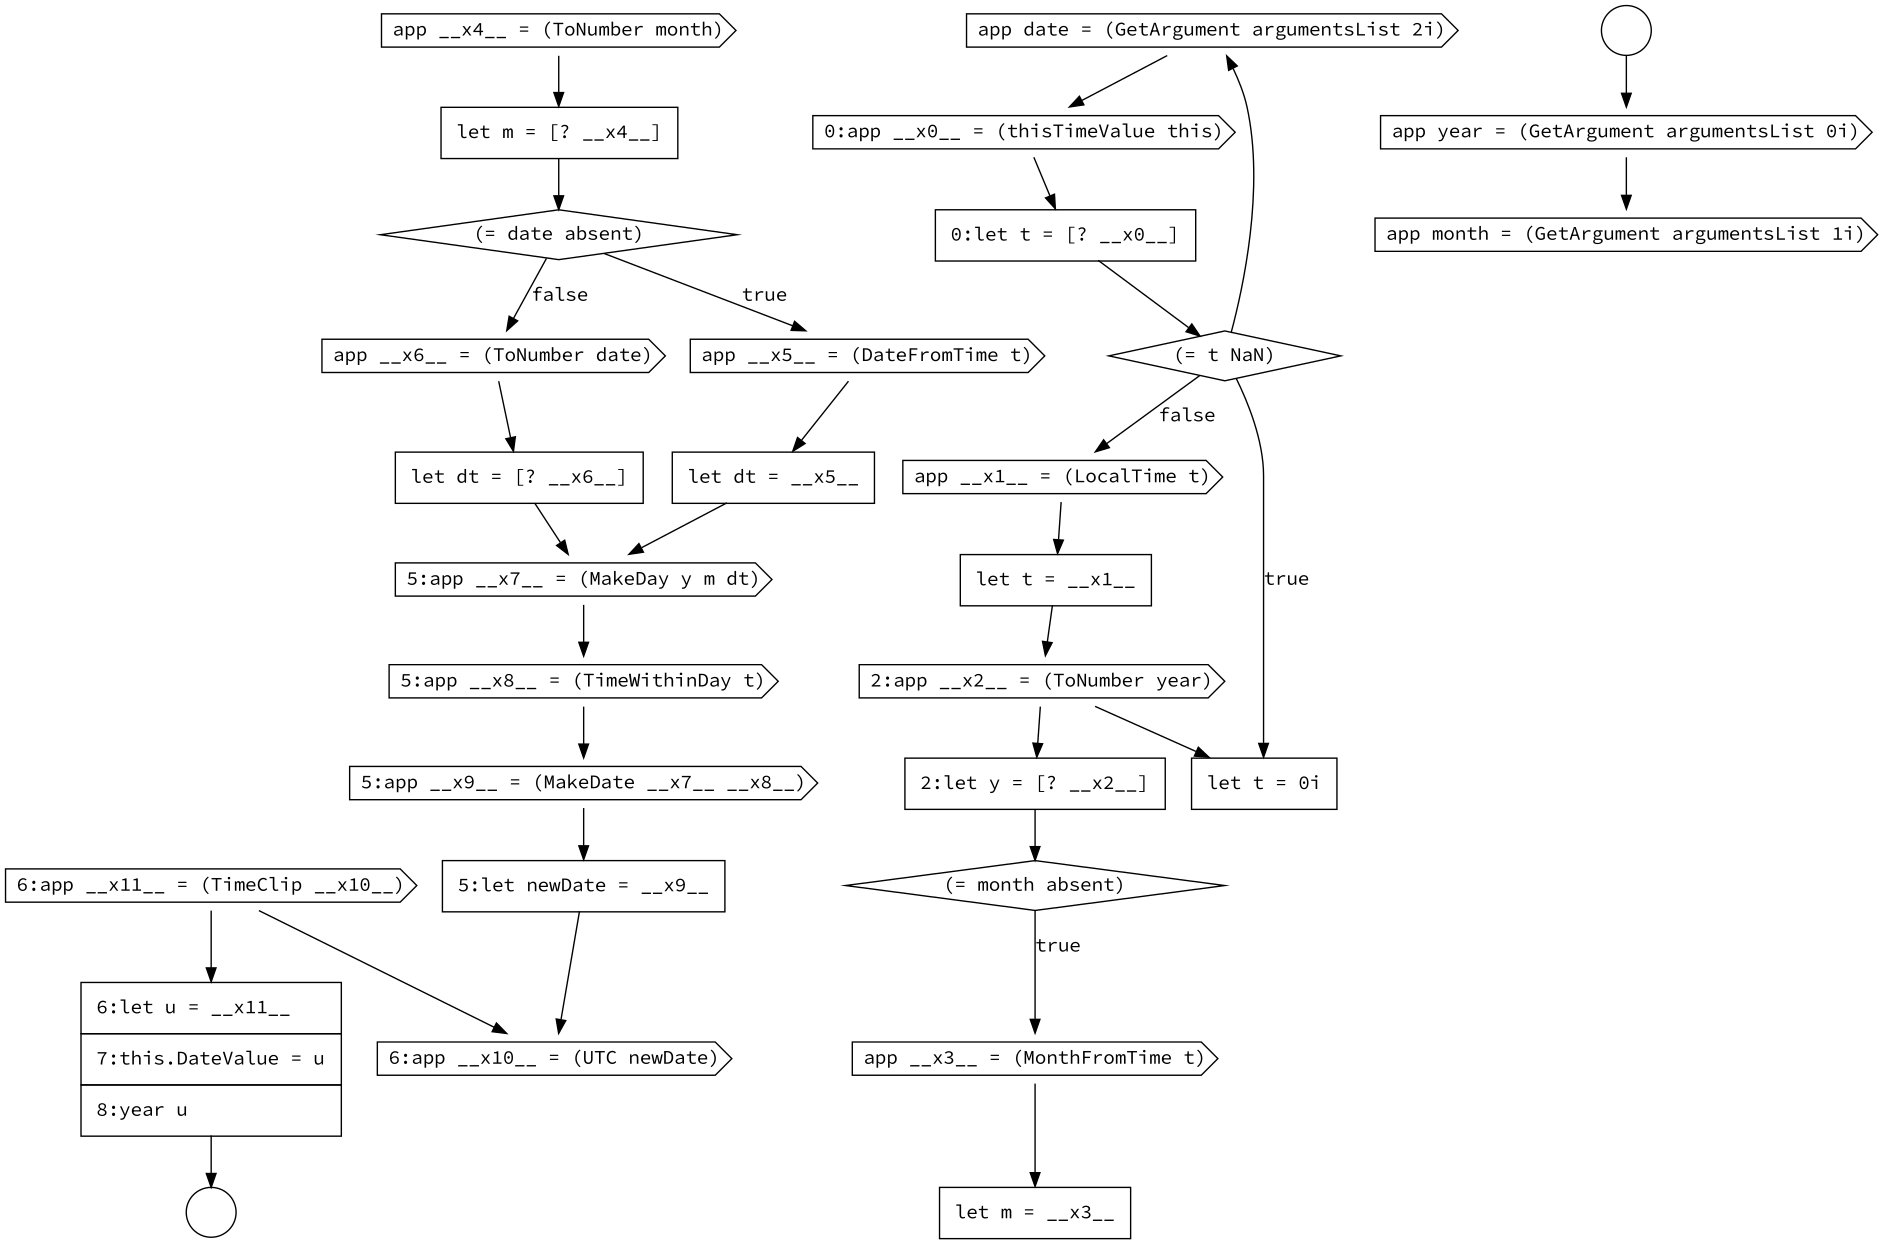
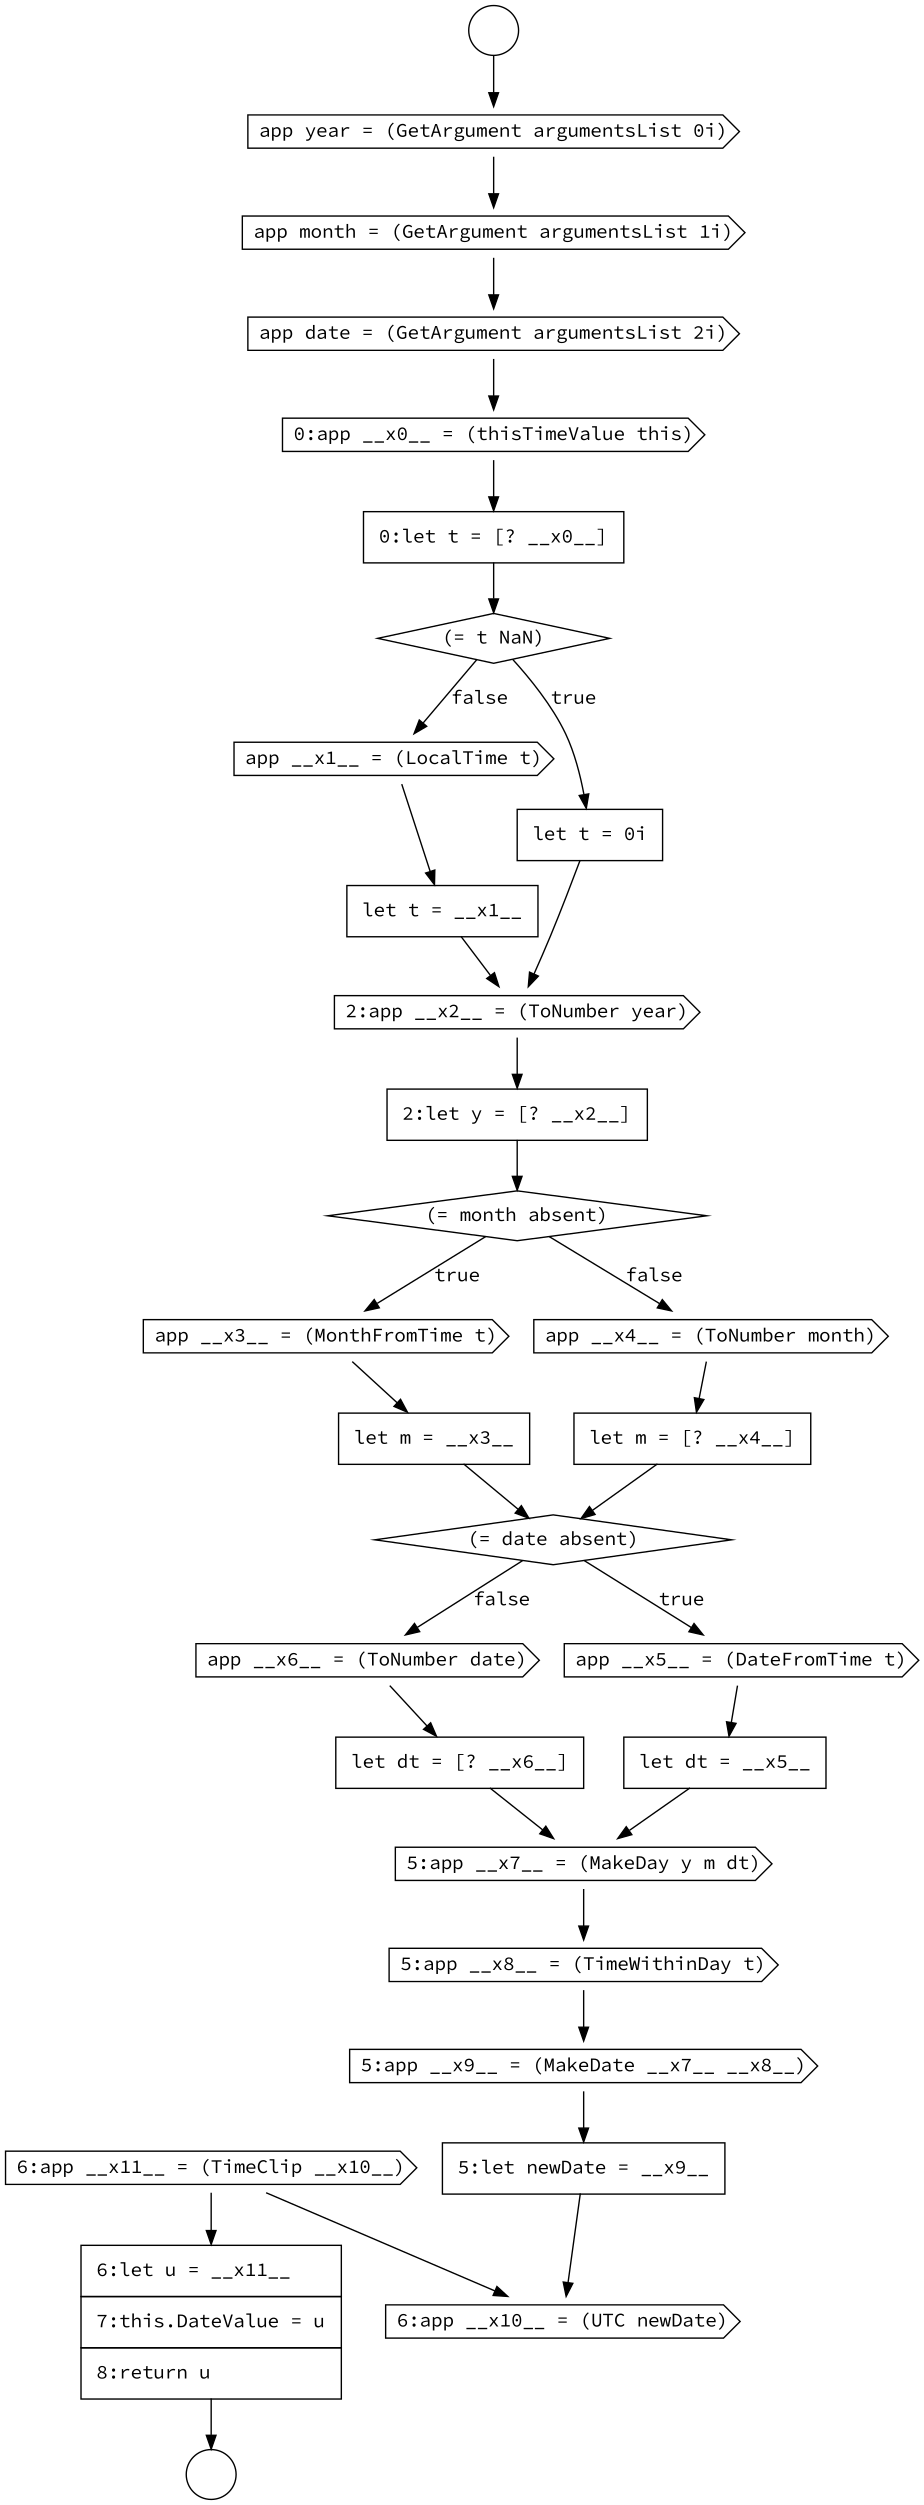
edge "(= t NaN)" -> "app date = (GetArgument argumentsList 2i)": now "app month = (GetArgument argumentsList 1i)" -> "app date = (GetArgument argumentsList 2i)"
edge "2:app __x2__ = (ToNumber year)" -> "let t = 0i": reversed
node "6:let u = __x11__": text "8:year u" -> "8:return u"
edge "(= month absent)" -> "app __x4__ = (ToNumber month)": added, label "false"
edge "let m = __x3__" -> "(= date absent)": added
